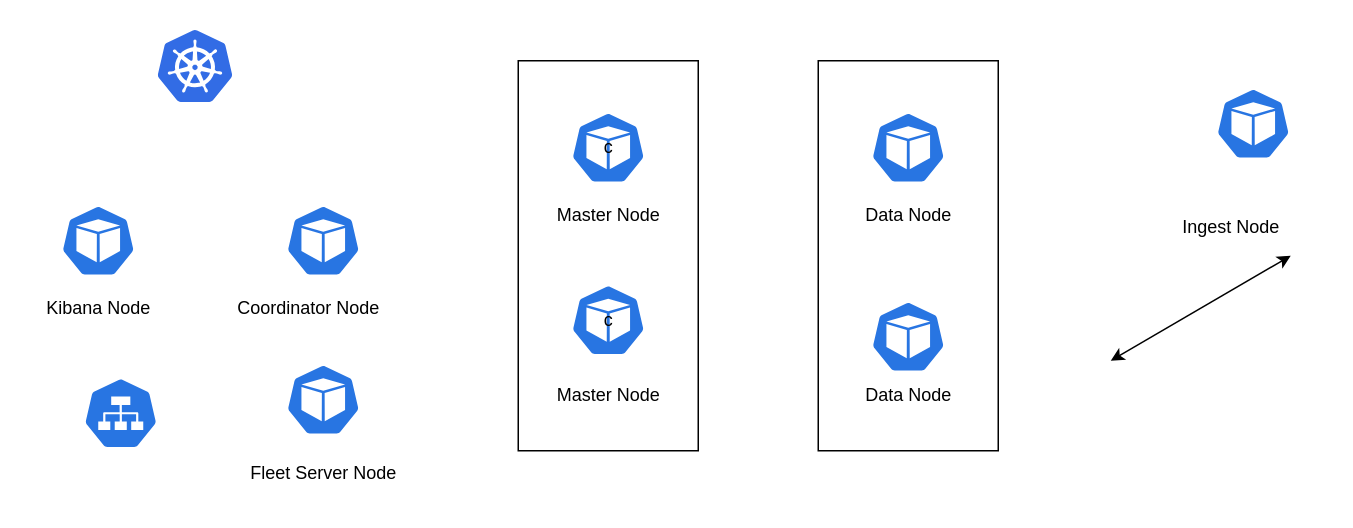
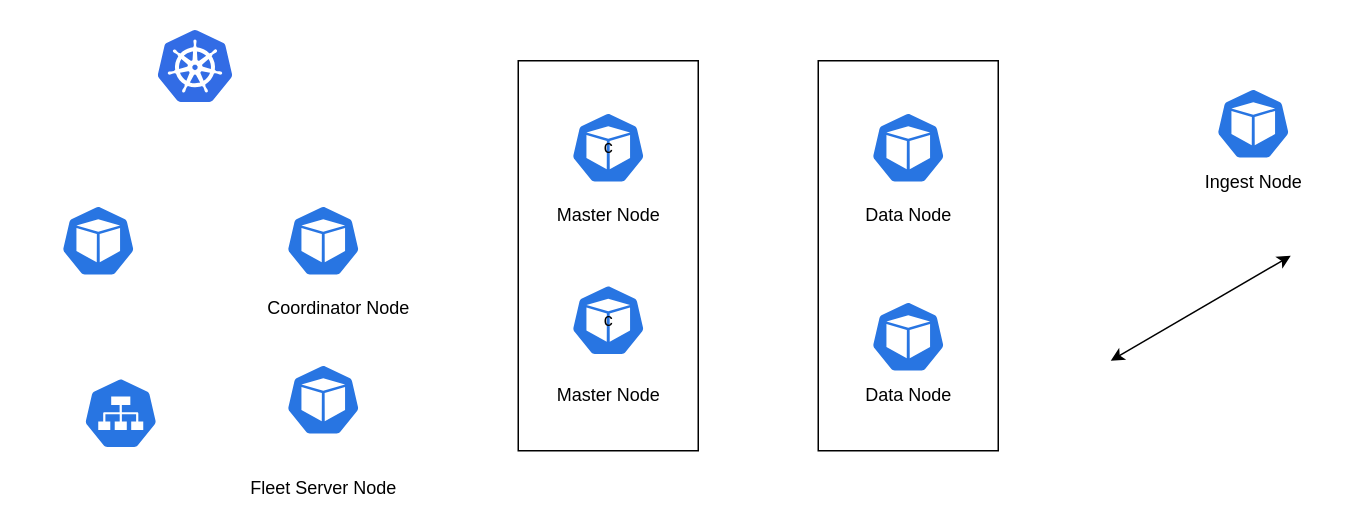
node "Ingest Node": moved (1231, 227) -> (1253, 182)
node "Kibana Node": removed
node "Coordinator Node": moved (308, 308) -> (338, 308)
node "Fleet Server Node": moved (323, 473) -> (323, 488)
